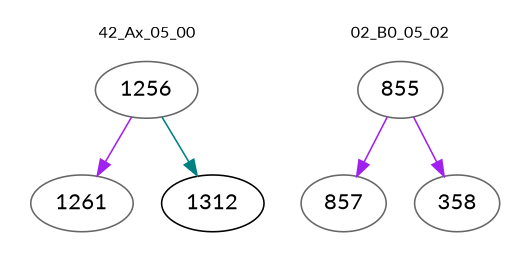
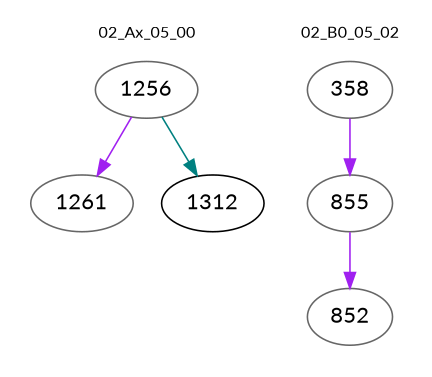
cluster "42_Ax_05_00": label "42_Ax_05_00" -> "02_Ax_05_00"
edge "855" -> "358": reversed
node "857": label "857" -> "852"
